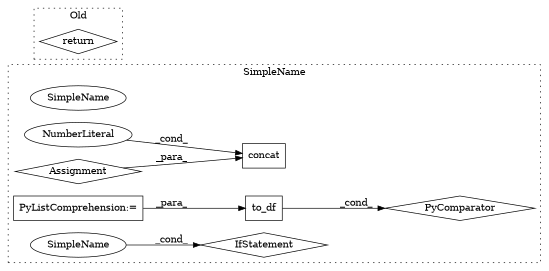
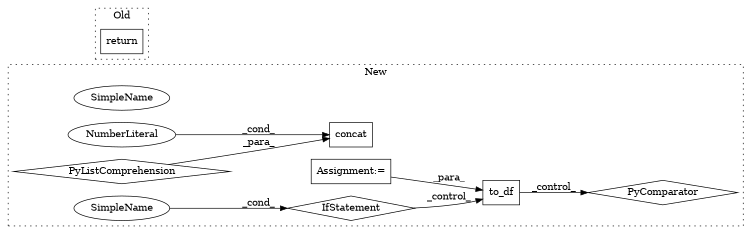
node "return": shape diamond -> box
cluster "SimpleName": label "SimpleName" -> "New"
node "Assignment": label "Assignment" -> "PyListComprehension"
edge "to_df" -> "PyComparator": label "_cond_" -> "_control_"
edge "IfStatement" -> "to_df": added, label "_control_"
node "PyListComprehension:=": label "PyListComprehension:=" -> "Assignment:="
